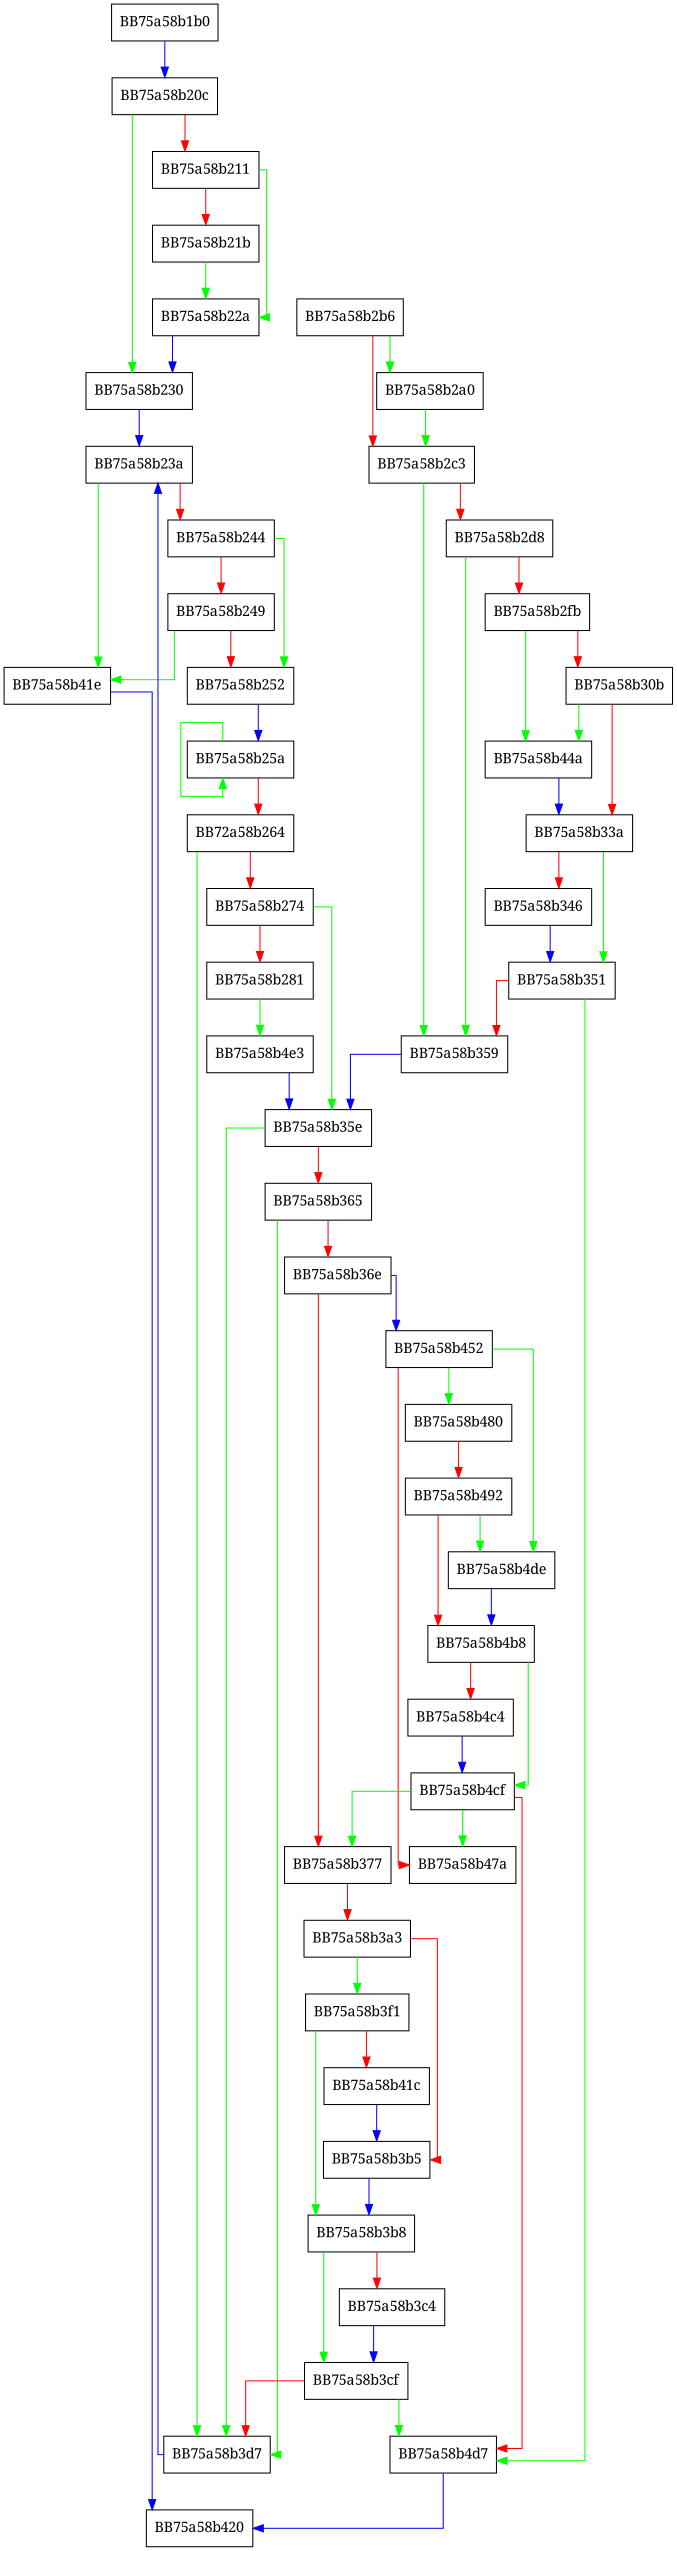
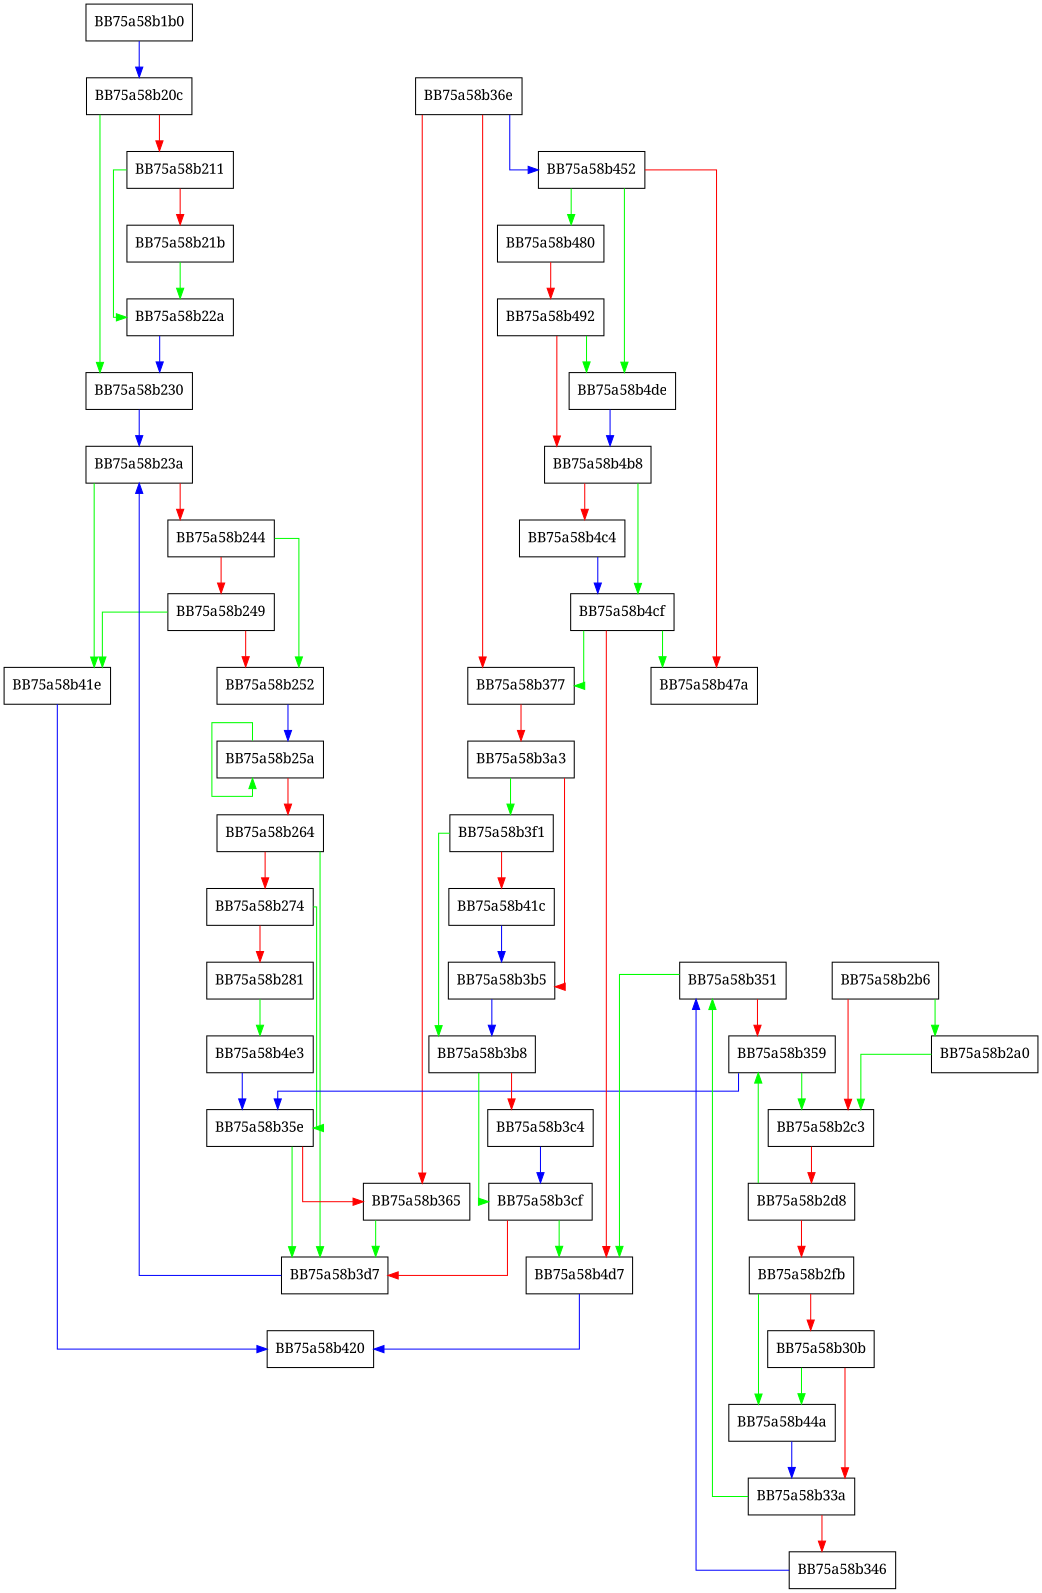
edge "BB75a58b2c3" -> "BB75a58b359": reversed
node "BB72a58b264": label "BB72a58b264" -> "BB75a58b264"
edge "BB75a58b365" -> "BB75a58b36e": reversed
